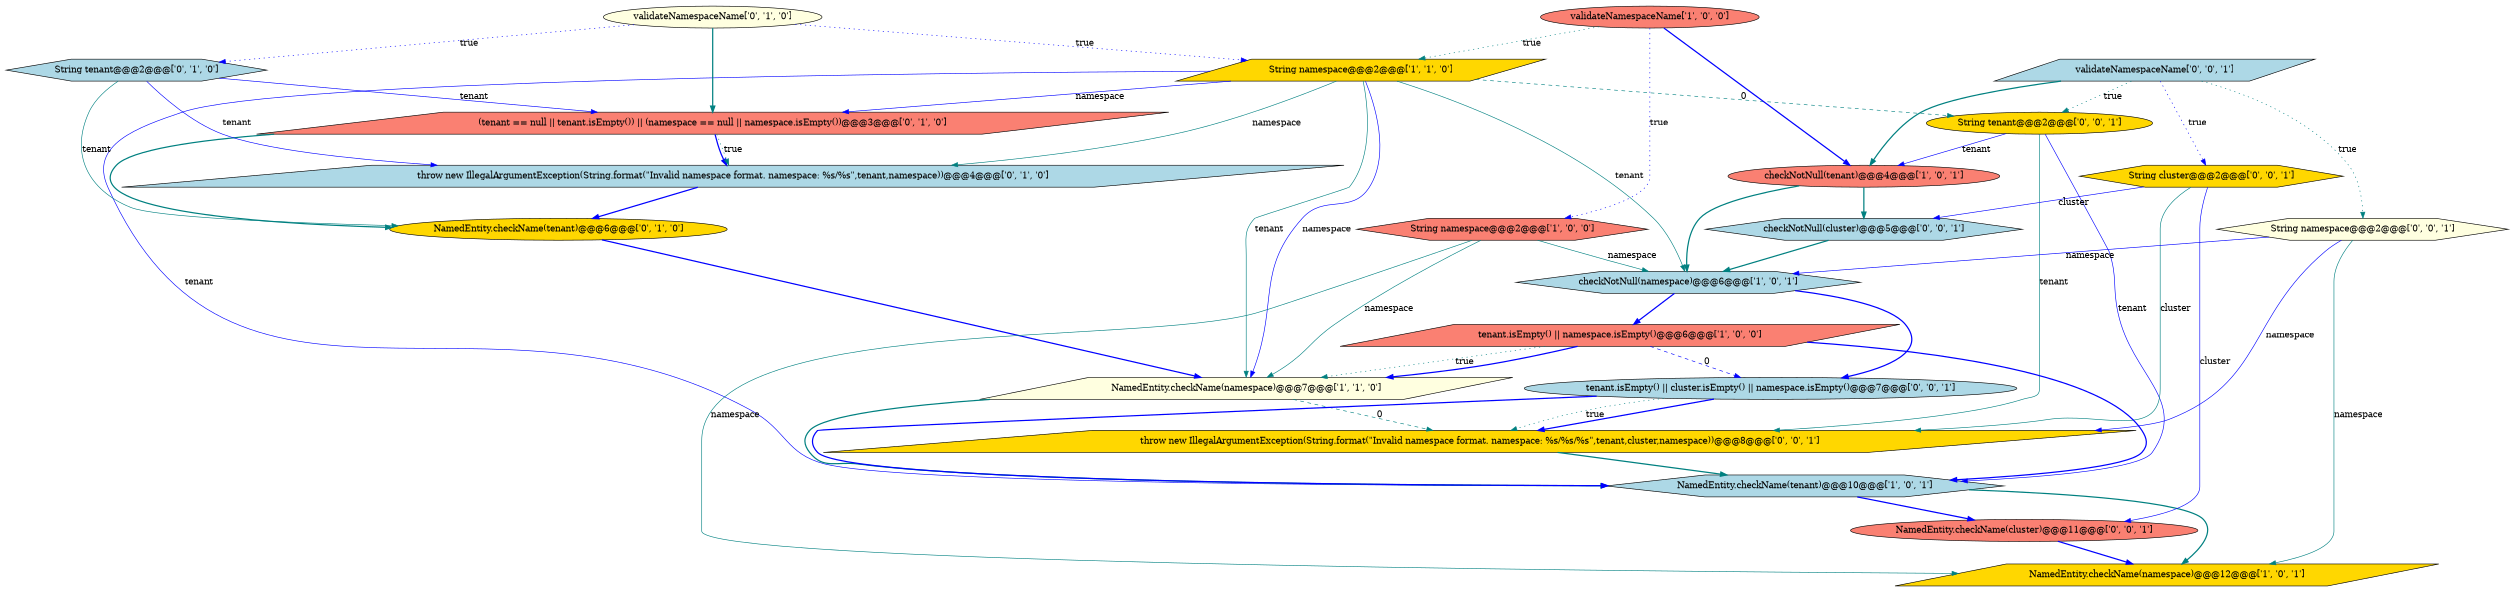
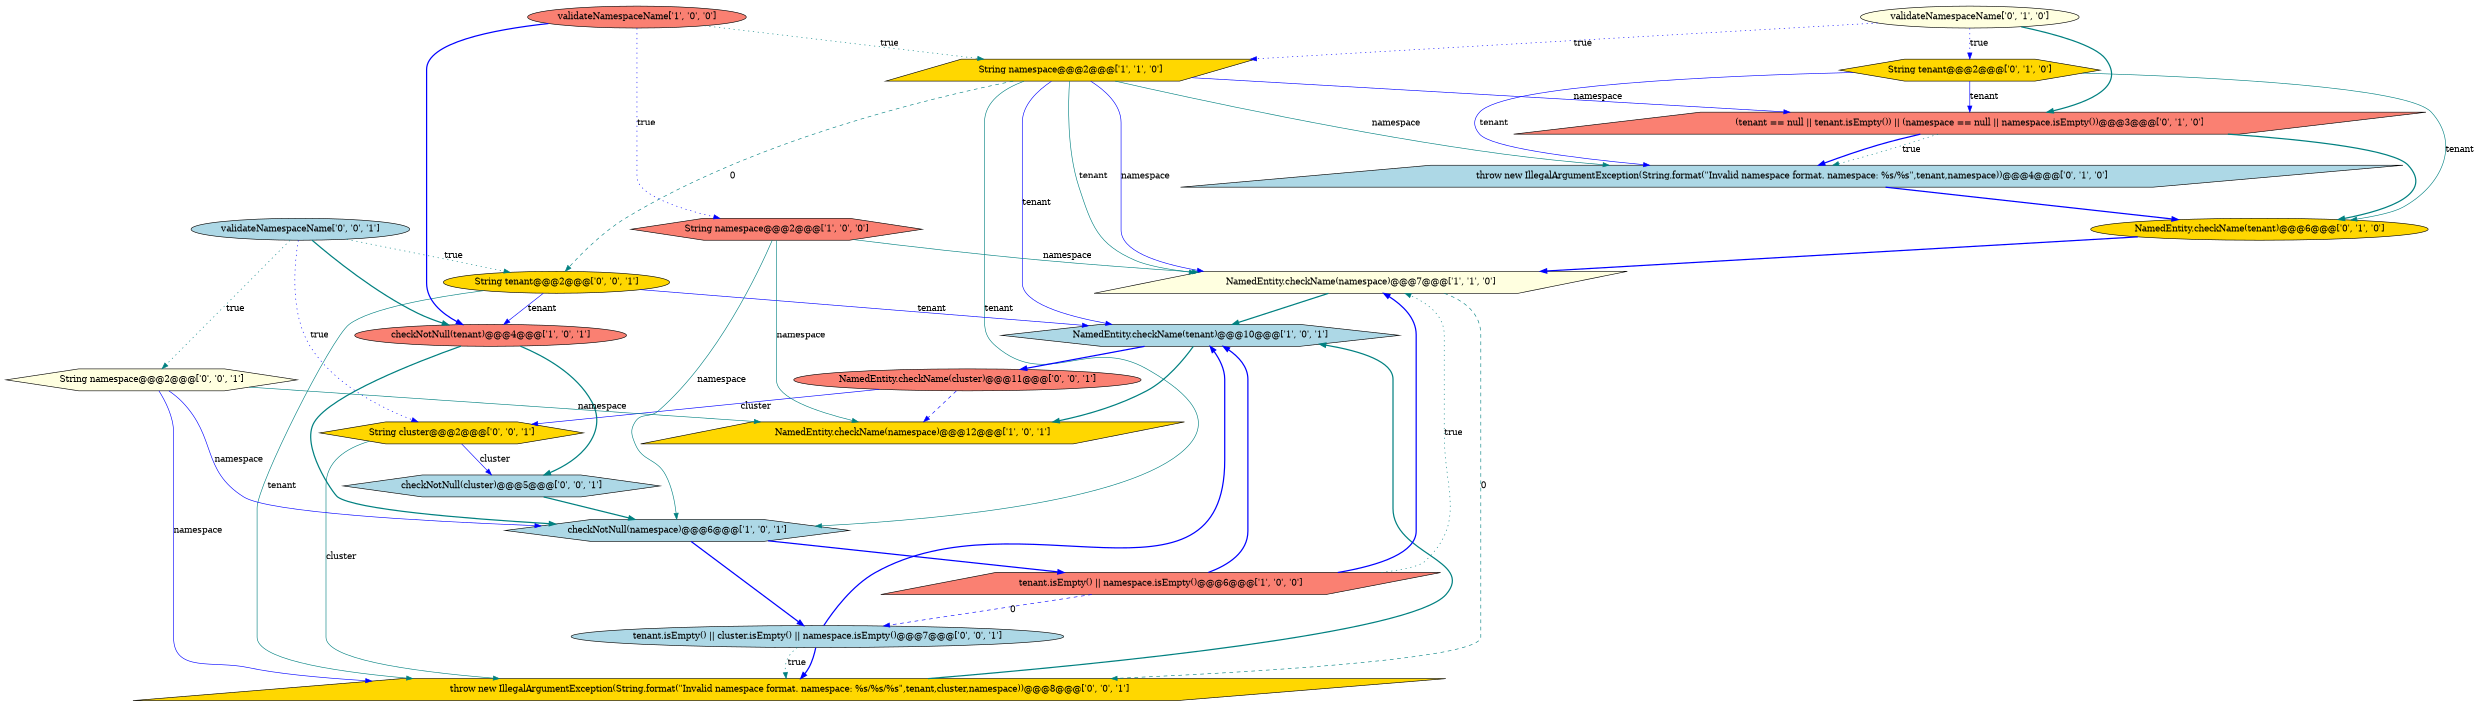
node "String tenant@@@2@@@['0', '1', '0']": fillcolor lightblue -> gold
node "validateNamespaceName['0', '0', '1']": shape parallelogram -> ellipse
edge "String cluster@@@2@@@['0', '0', '1']" -> "NamedEntity.checkName(cluster)@@@11@@@['0', '0', '1']": reversed
edge "NamedEntity.checkName(cluster)@@@11@@@['0', '0', '1']" -> "NamedEntity.checkName(namespace)@@@12@@@['1', '0', '1']": style bold -> dashed
